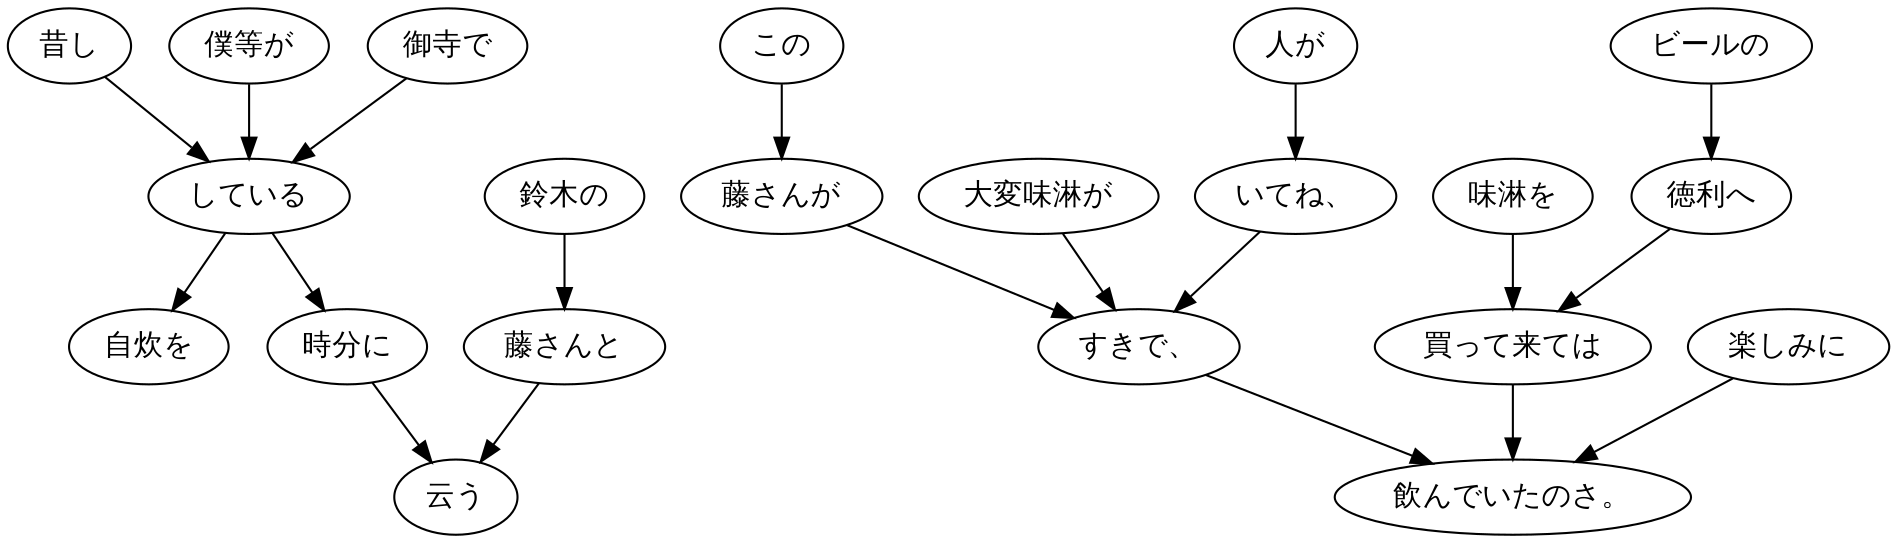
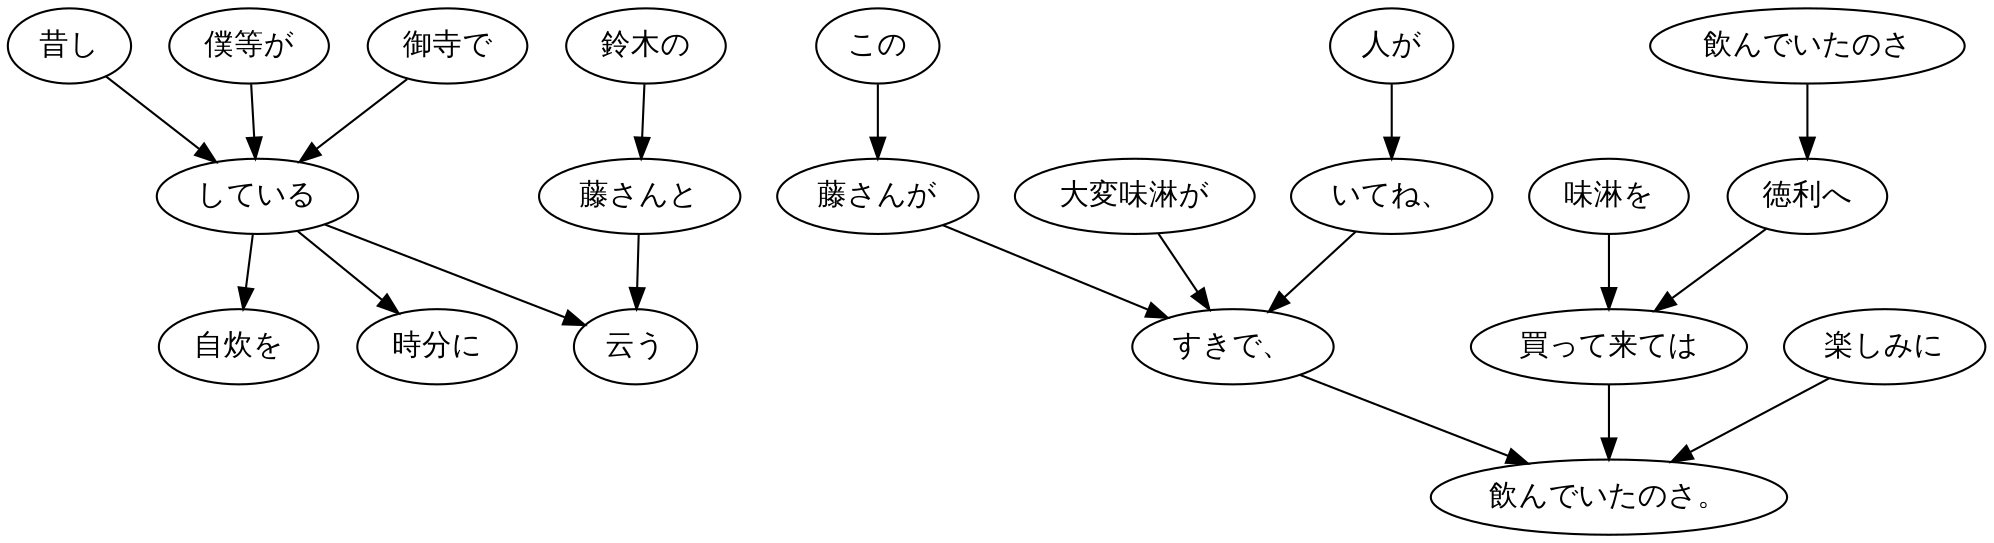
node "ビールの": label "ビールの" -> "飲んでいたのさ"
edge "時分に" -> "云う": now "している" -> "云う"
